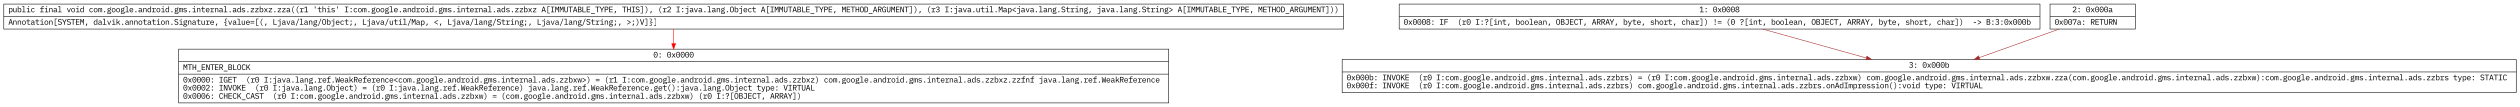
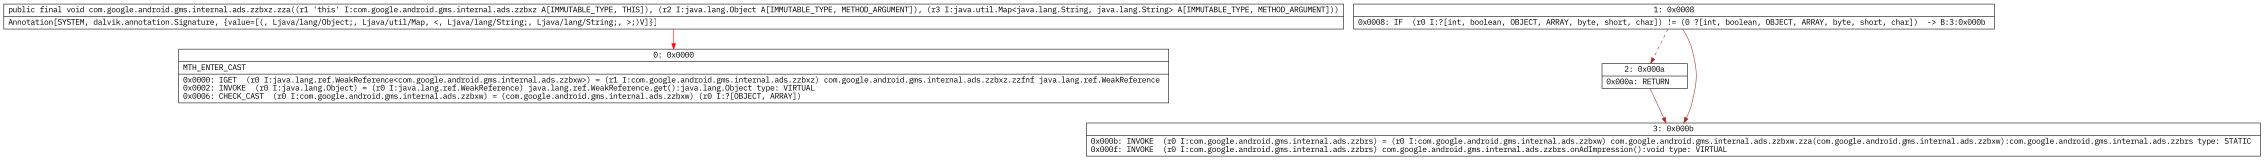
node "2: 0x000a": text "0x007a: RETURN" -> "0x000a: RETURN"
edge "1: 0x0008" -> "2: 0x000a": added
node "0: 0x0000": text "MTH_ENTER_BLOCK" -> "MTH_ENTER_CAST"
